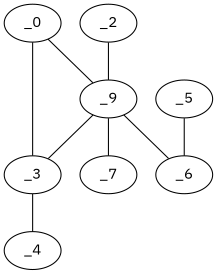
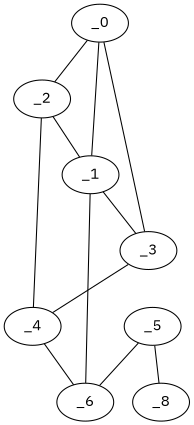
edge "_0" -- "_2": added
node "_9": label "_9" -> "_1"
node "_7": removed
edge "_2" -- "_4": added
edge "_4" -- "_6": added
node "_8": added
